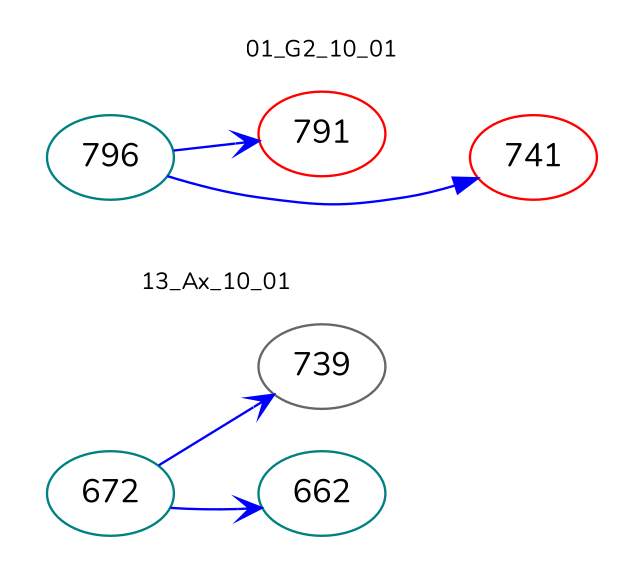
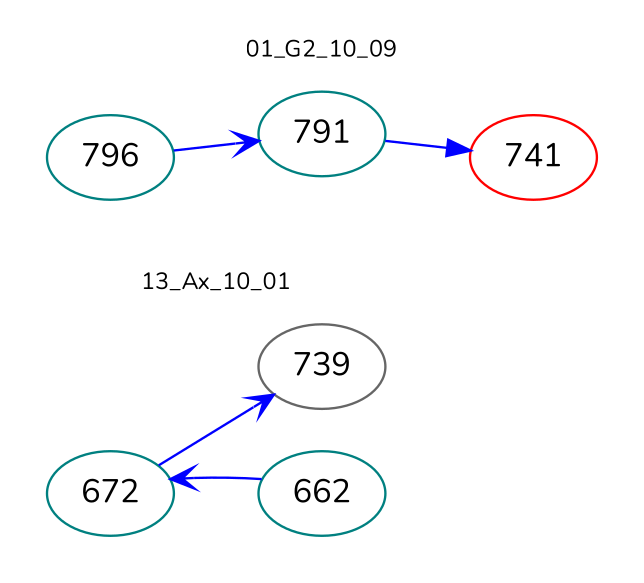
cluster "01_G2_10_01": label "01_G2_10_01" -> "01_G2_10_09"
node "791": color red -> teal
edge "796" -> "741": now "791" -> "741"
edge "672" -> "662": reversed
